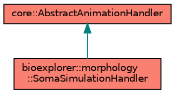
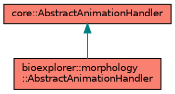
node "bioexplorer::morphology ::SomaSimulationHandler": label "bioexplorer::morphology ::SomaSimulationHandler" -> "bioexplorer::morphology ::AbstractAnimationHandler"
